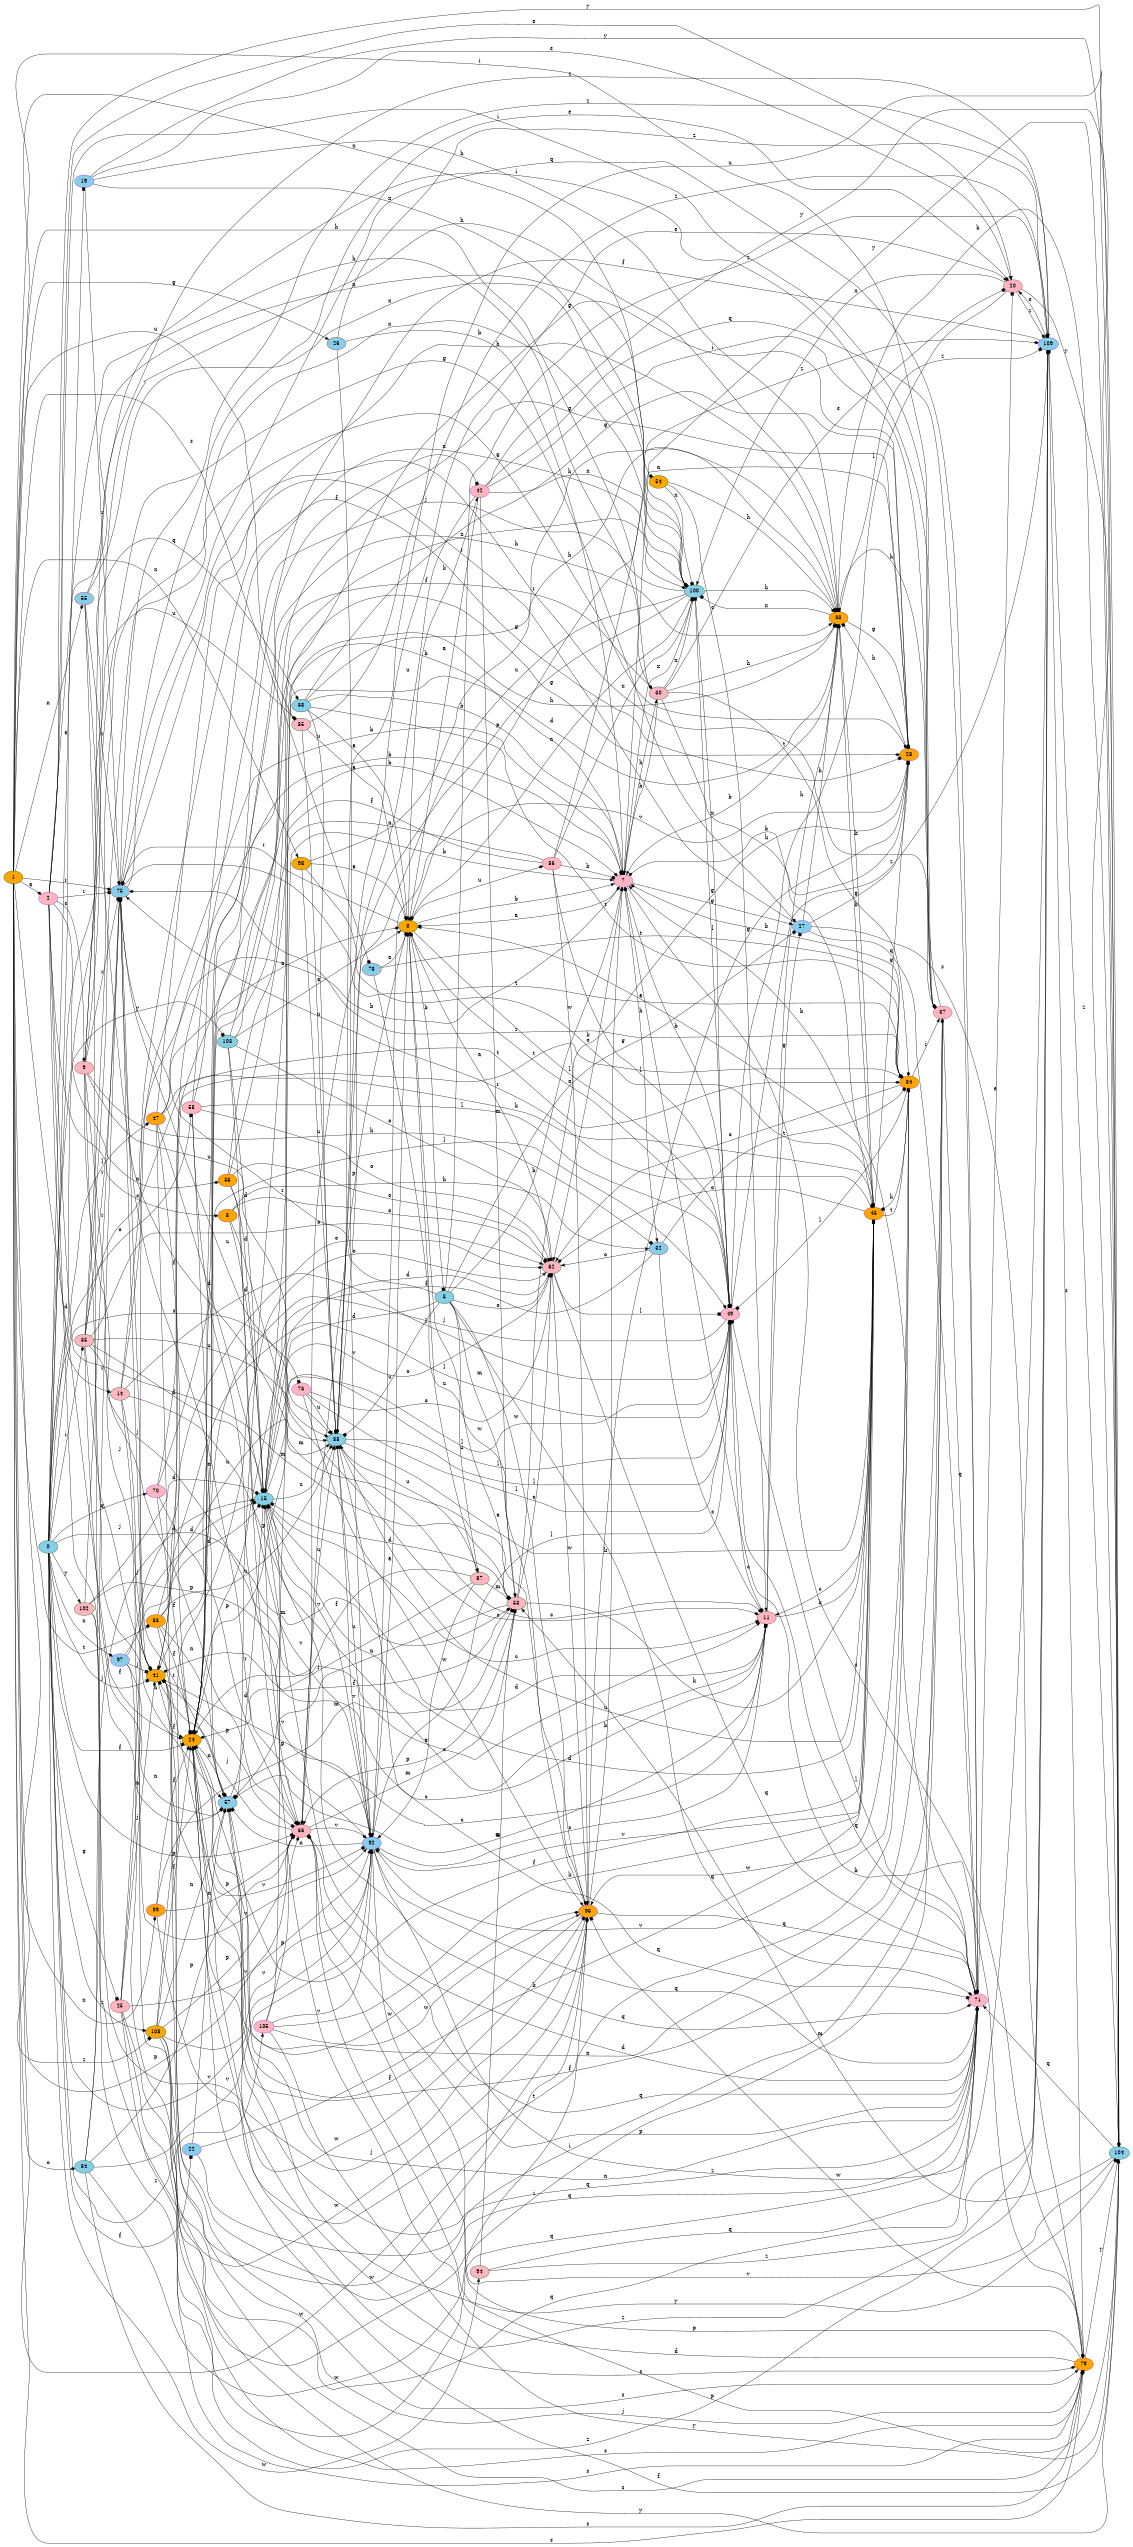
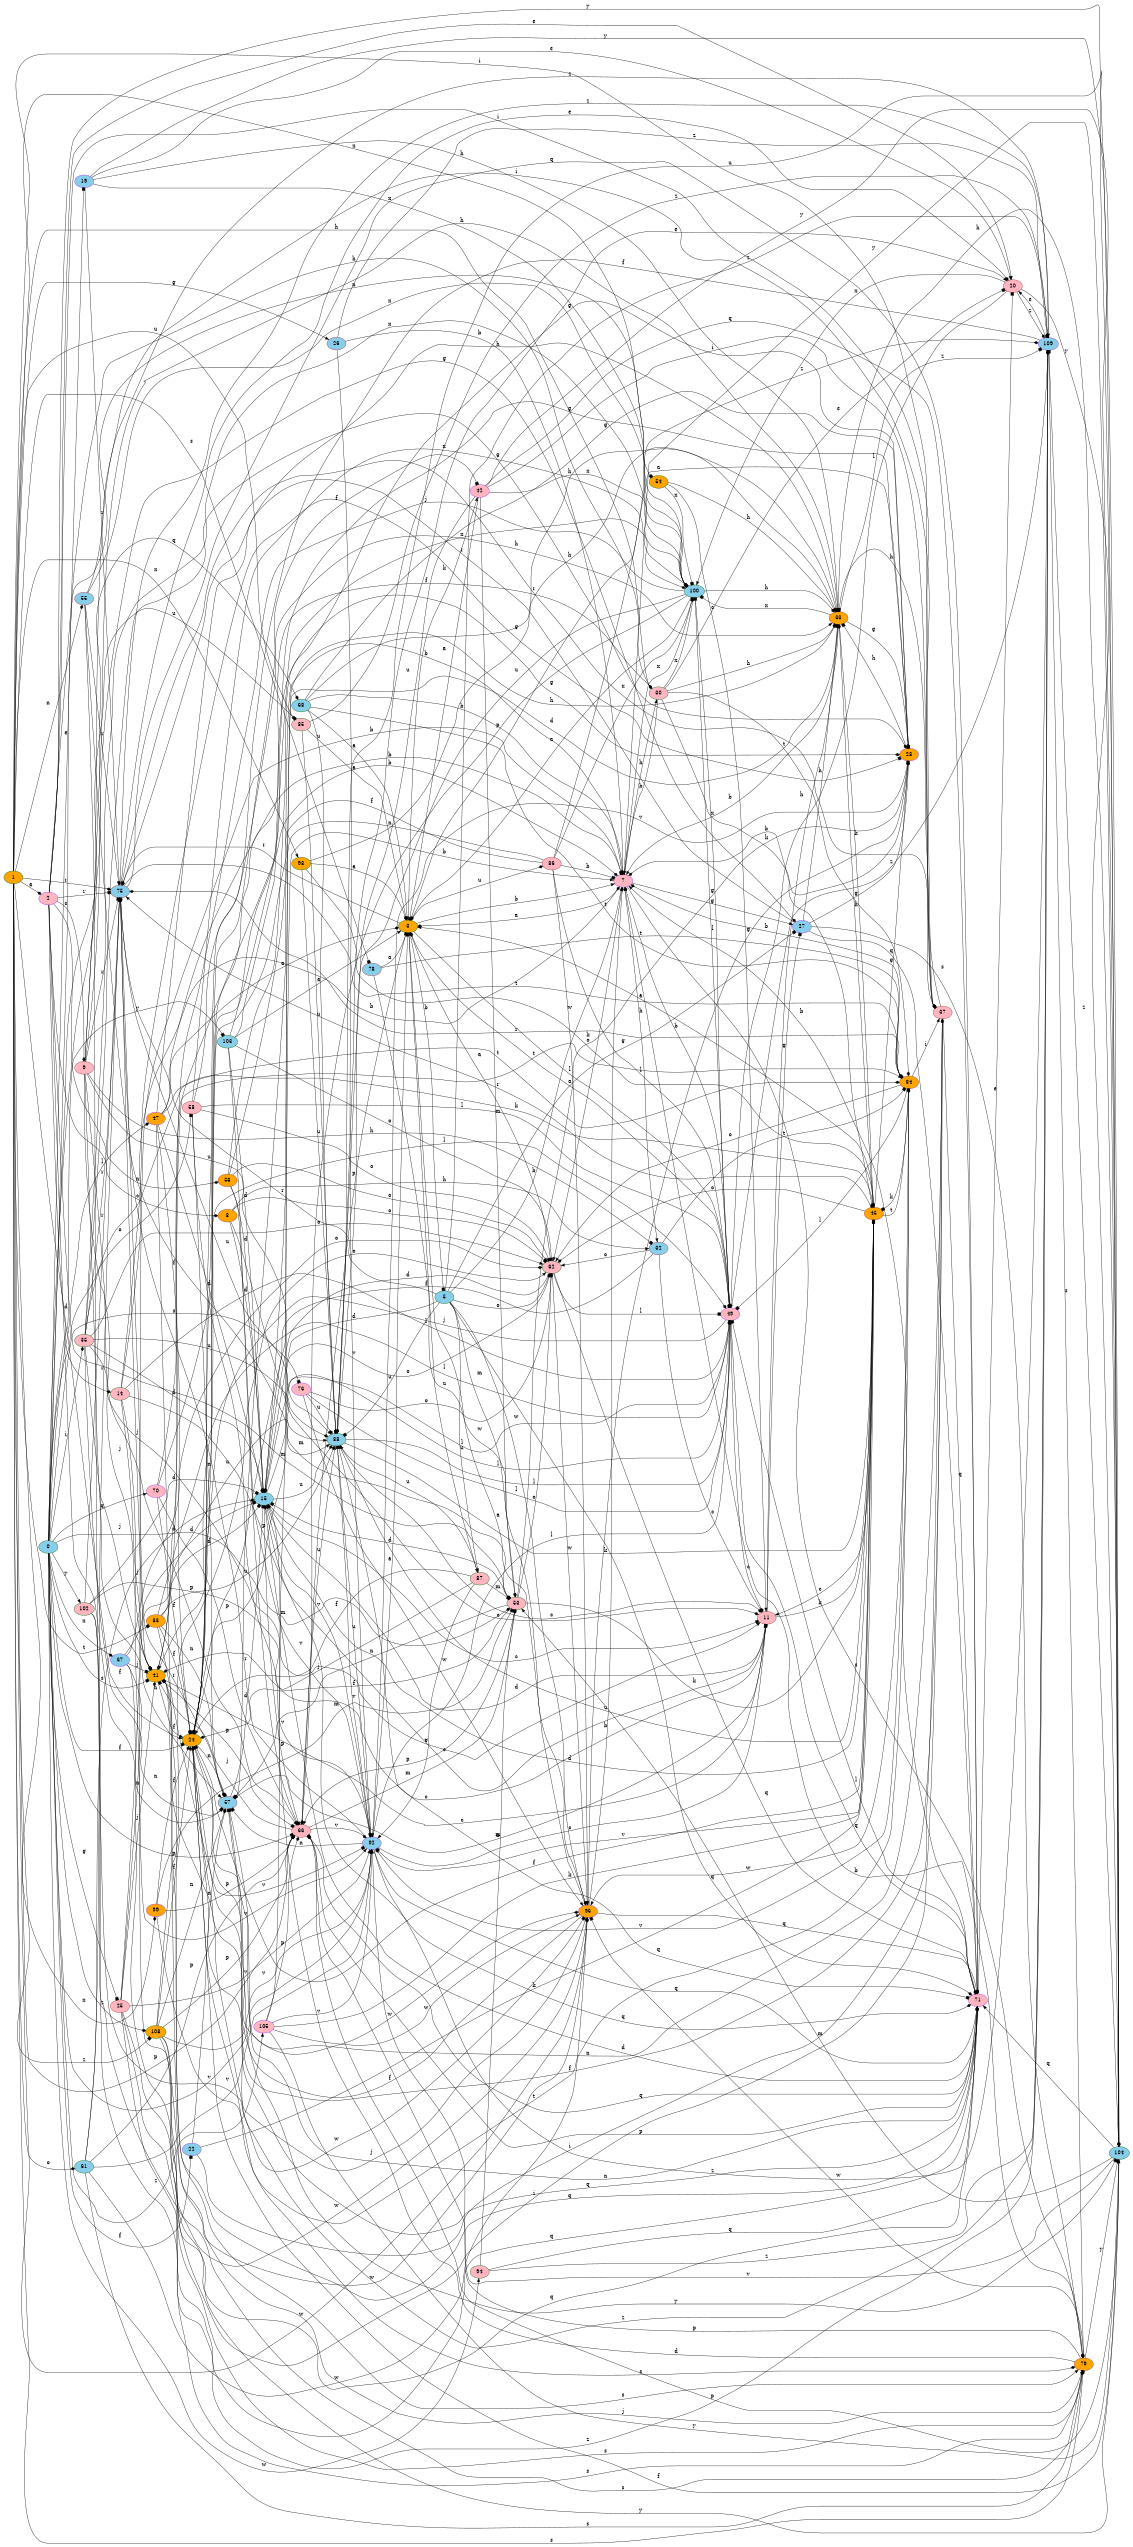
node "97": label "97" -> "67"
edge "0" -> "41": label "j" -> "s"
node "64": label "64" -> "61"
